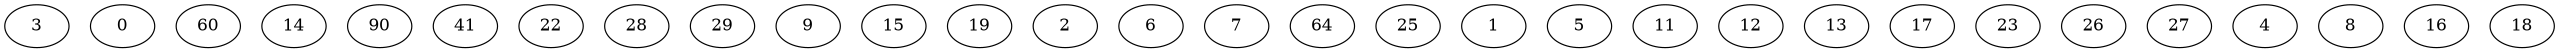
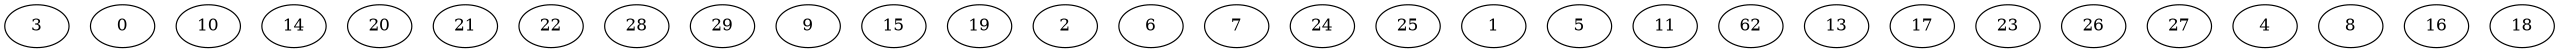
node "60": label "60" -> "10"
node "90": label "90" -> "20"
node "41": label "41" -> "21"
node "64": label "64" -> "24"
node "12": label "12" -> "62"
